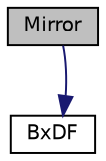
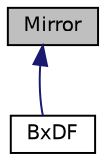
edge "Mirror" -> "BxDF": reversed
